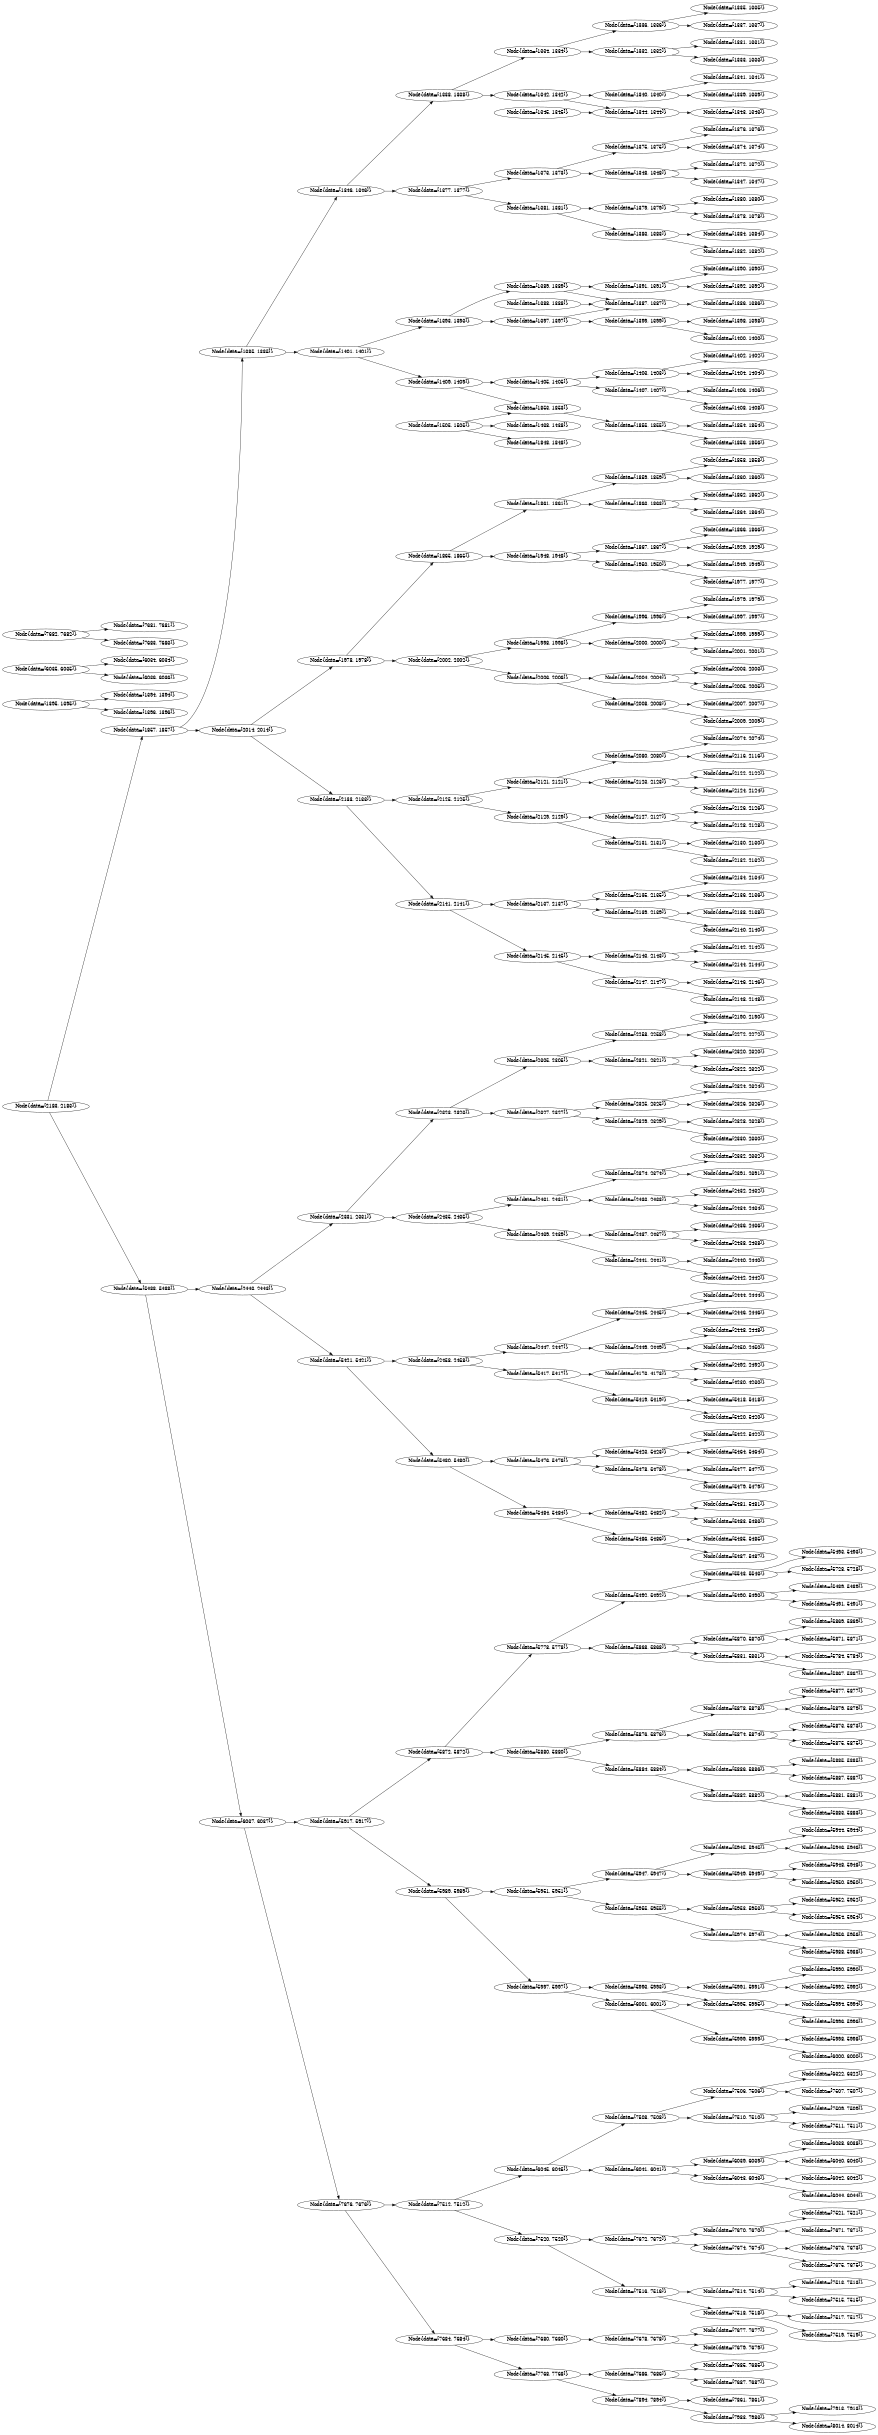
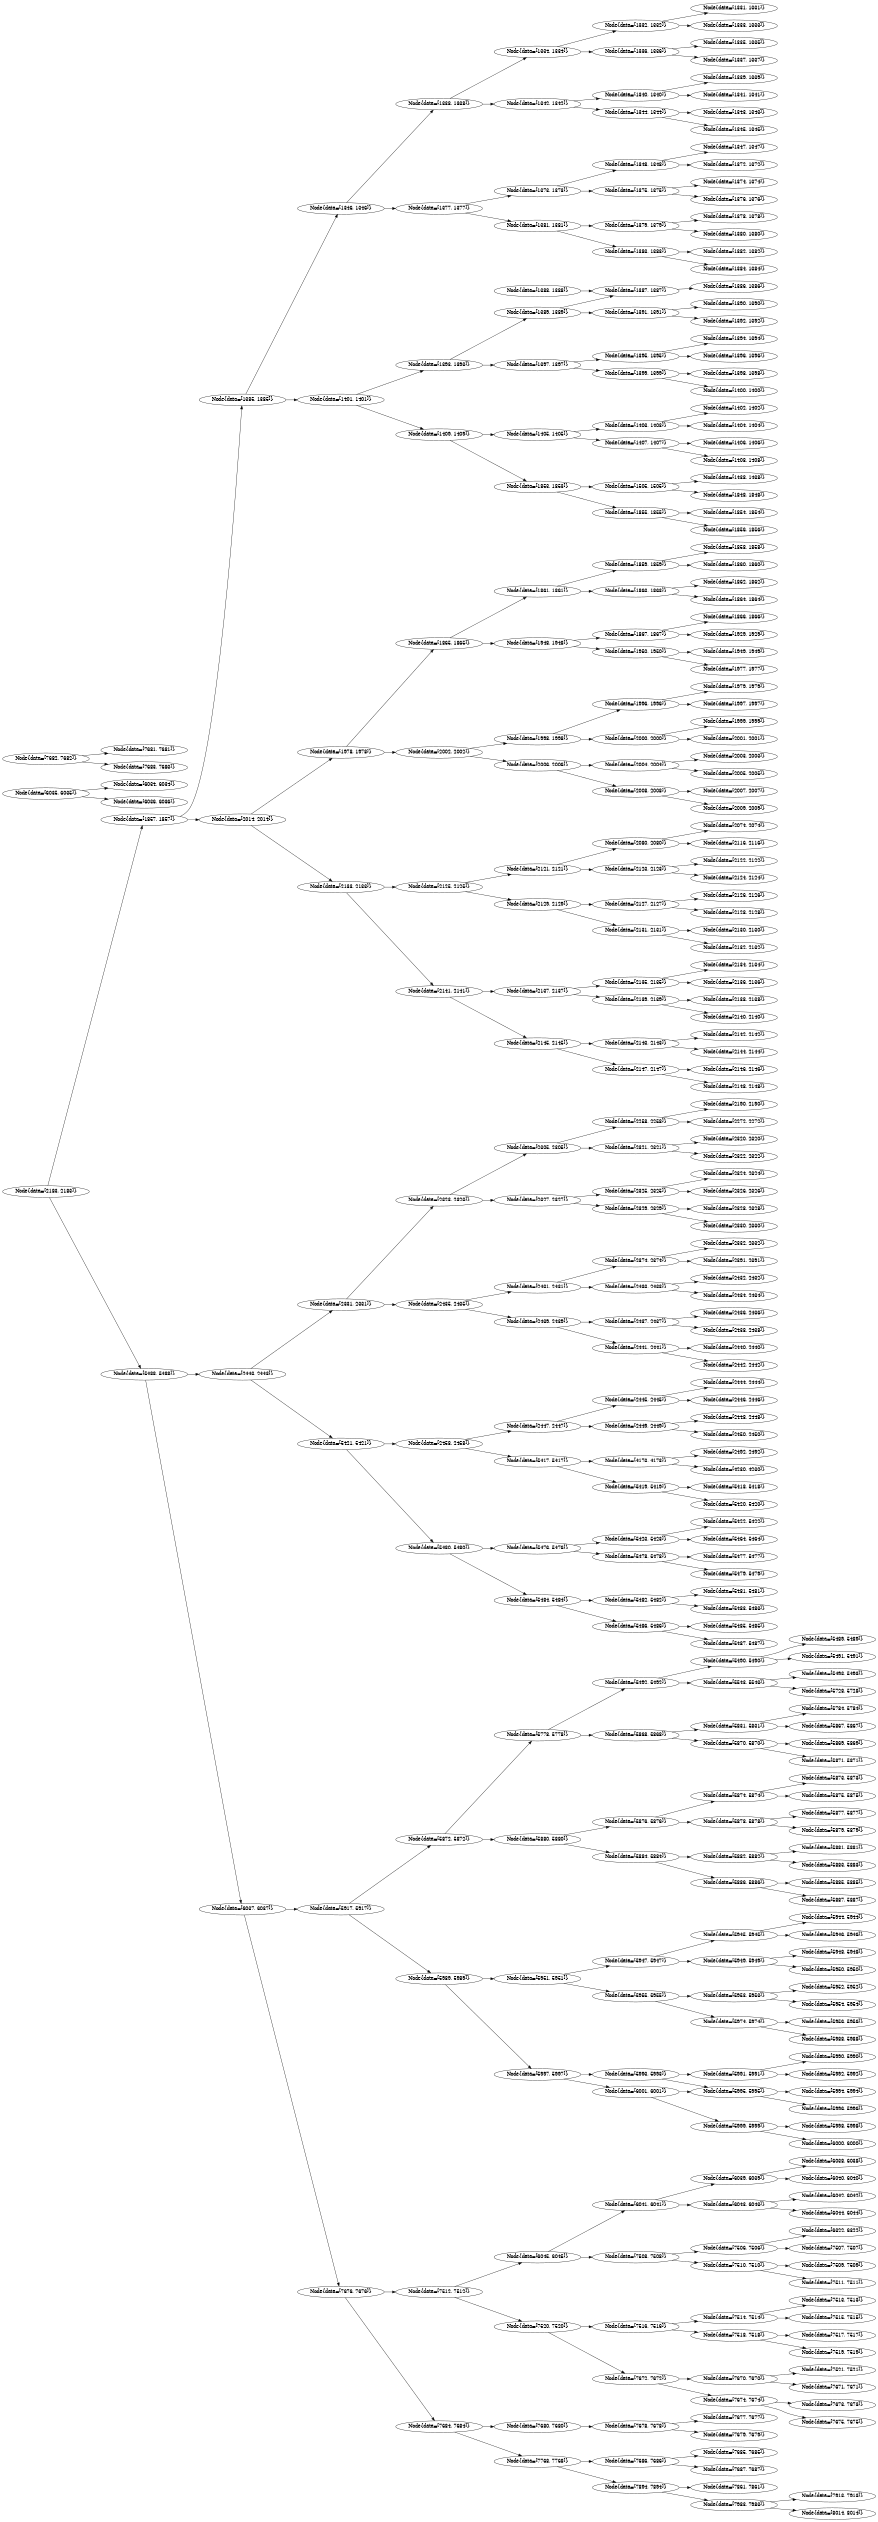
edge "Node{data=[1345, 1345]}" -> "Node{data=[1344, 1344]}": reversed
edge "Node{data=[1397, 1397]}" -> "Node{data=[1387, 1387]}": now "Node{data=[1397, 1397]}" -> "Node{data=[1395, 1395]}"
edge "Node{data=[1505, 1505]}" -> "Node{data=[1853, 1853]}": reversed
